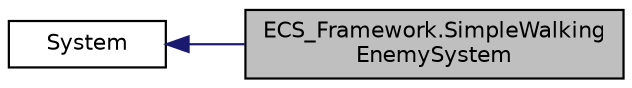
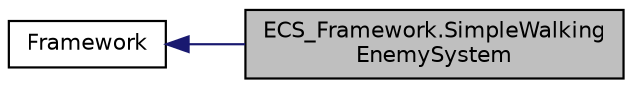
node "System": label "System" -> "Framework"
